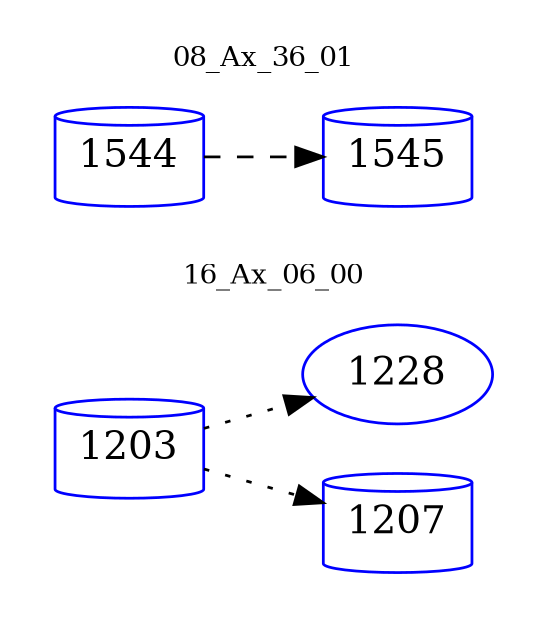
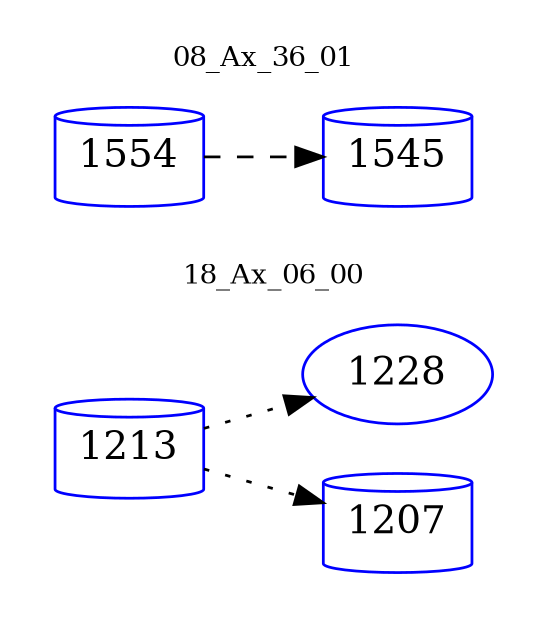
node "1544": label "1544" -> "1554"
cluster "16_Ax_06_00": label "16_Ax_06_00" -> "18_Ax_06_00"
node "1203": label "1203" -> "1213"
